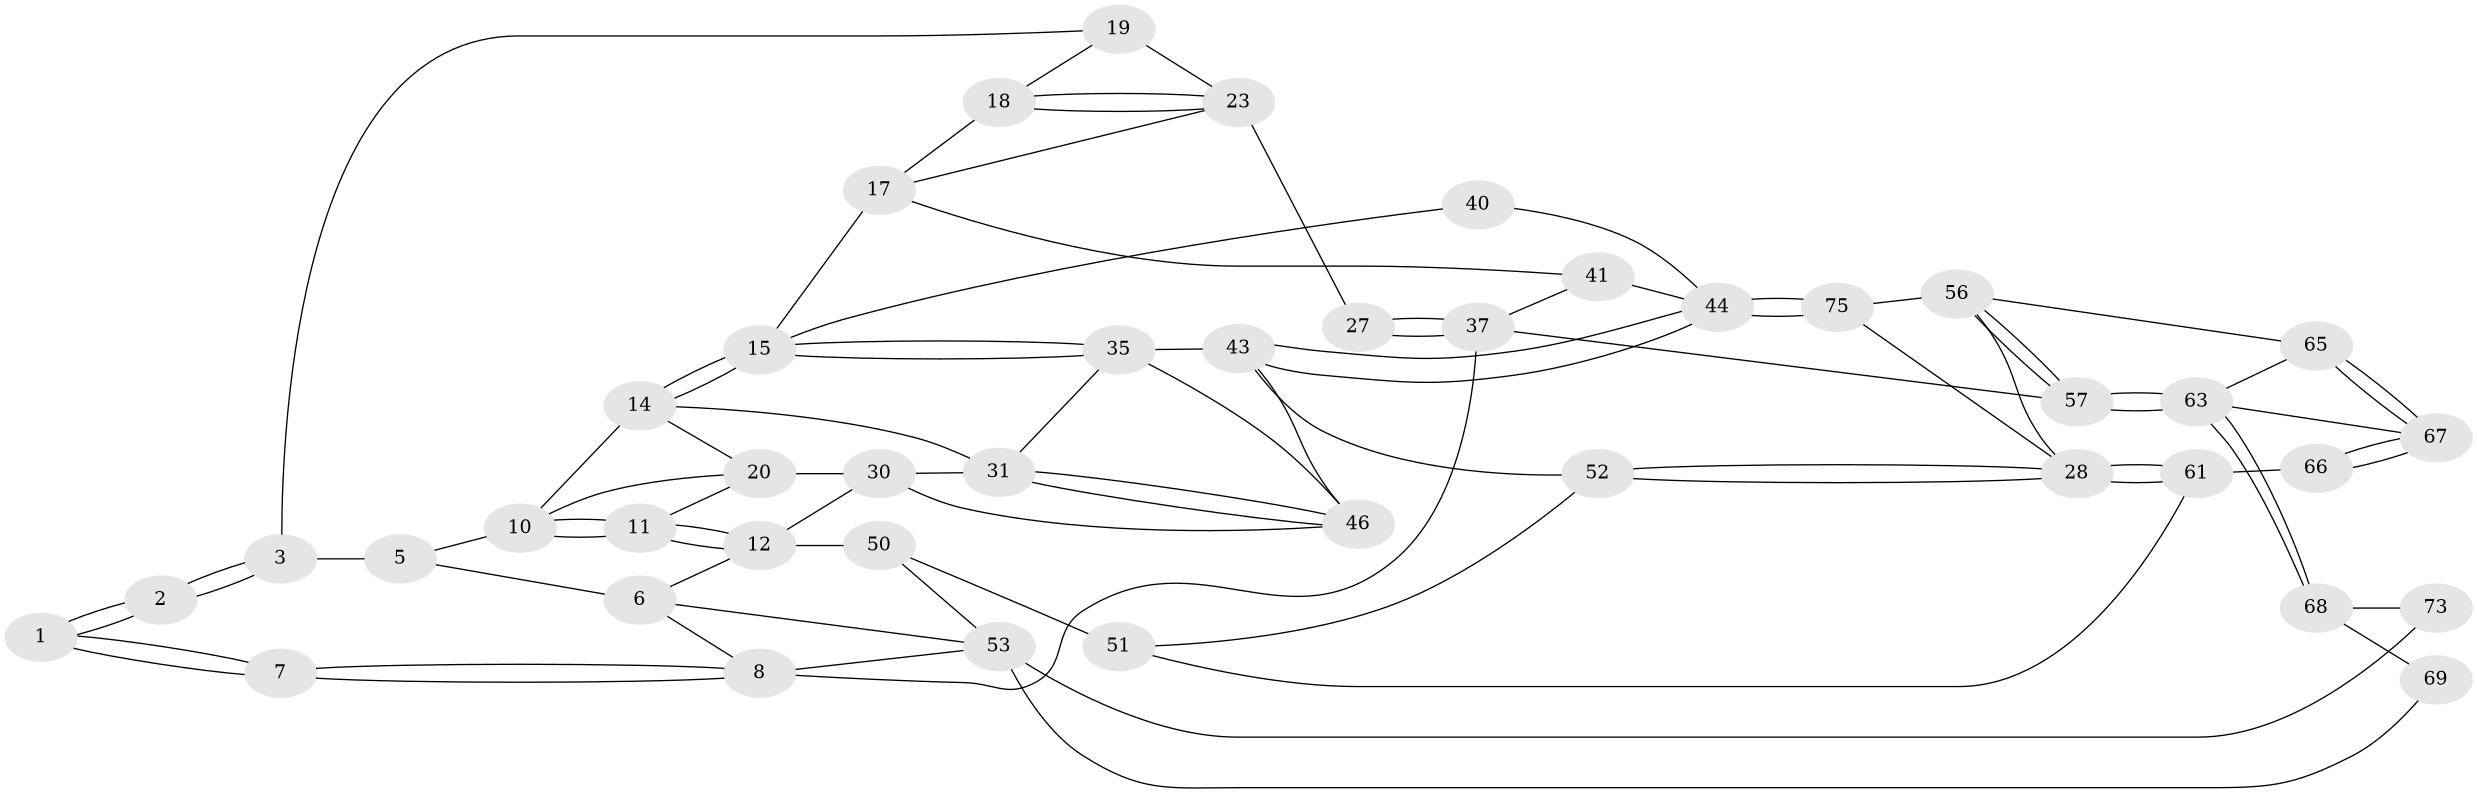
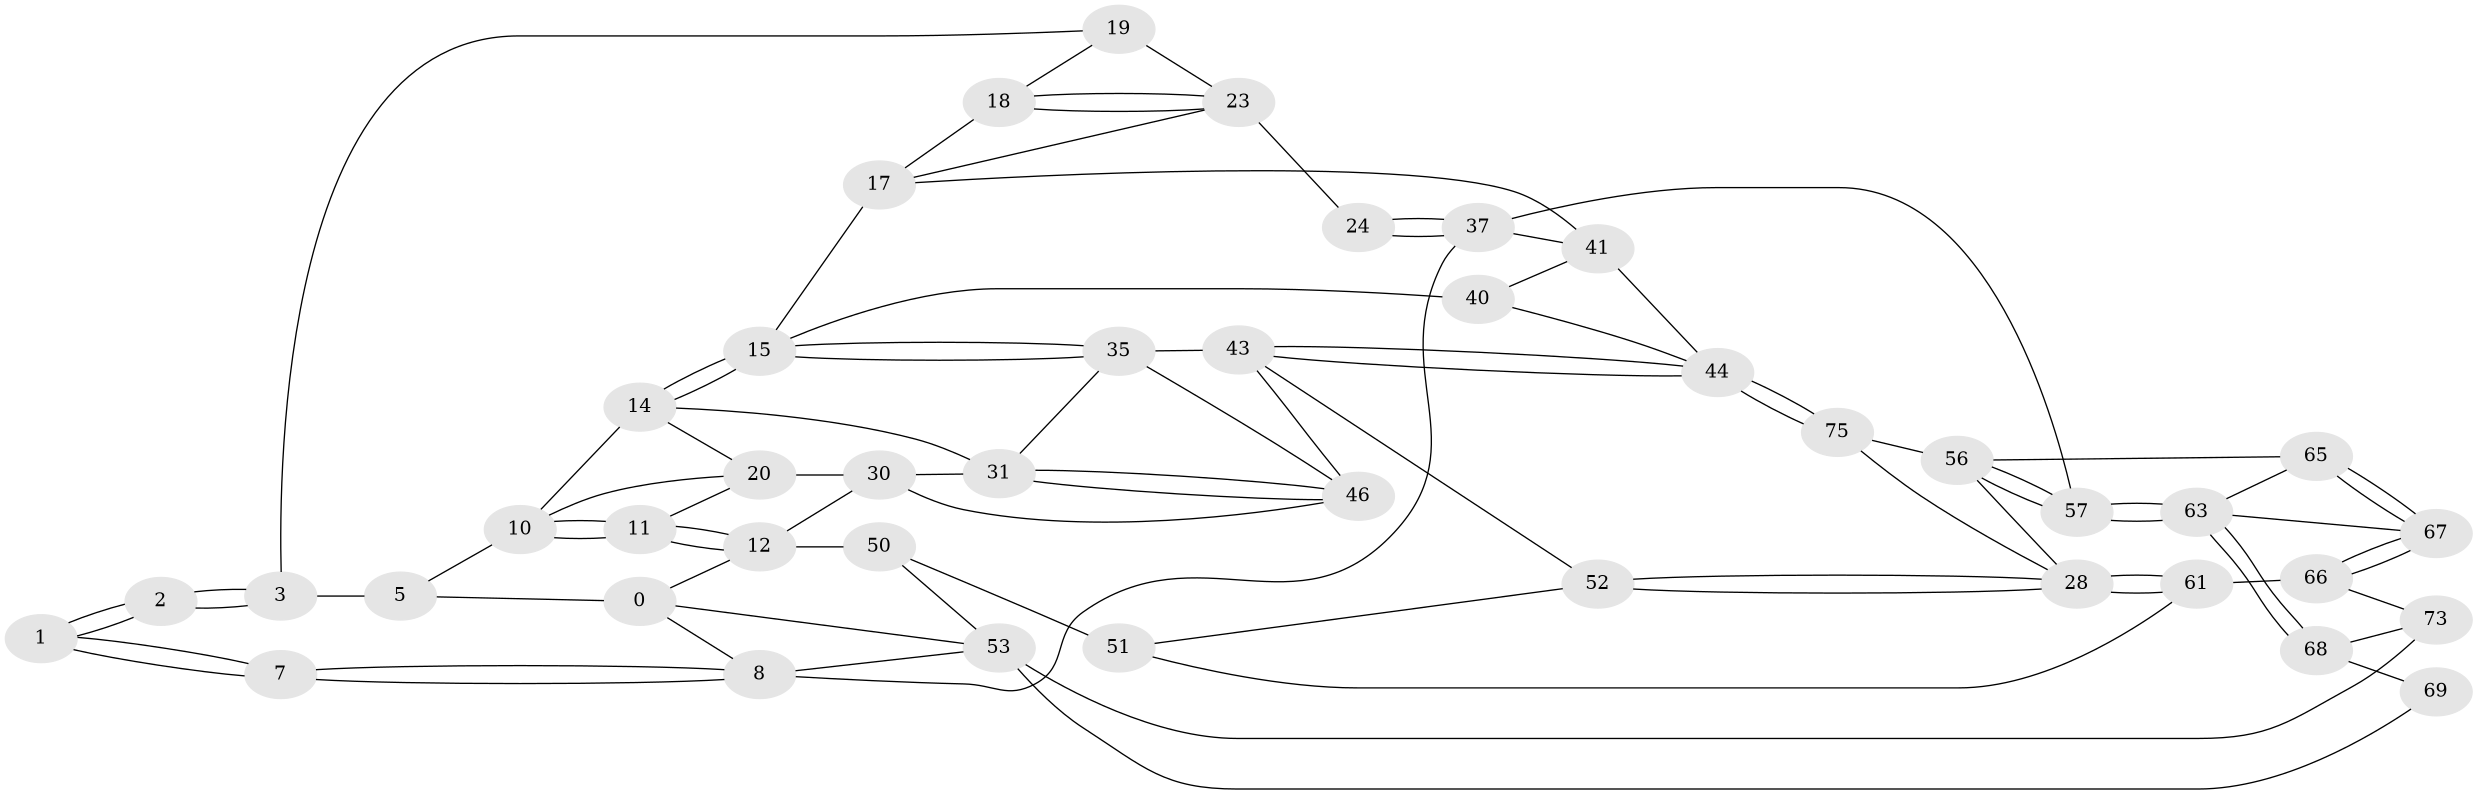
edge "41" -- "40": added
node "27": label "27" -> "24"
edge "66" -- "73": added
node "6": label "6" -> "0"
